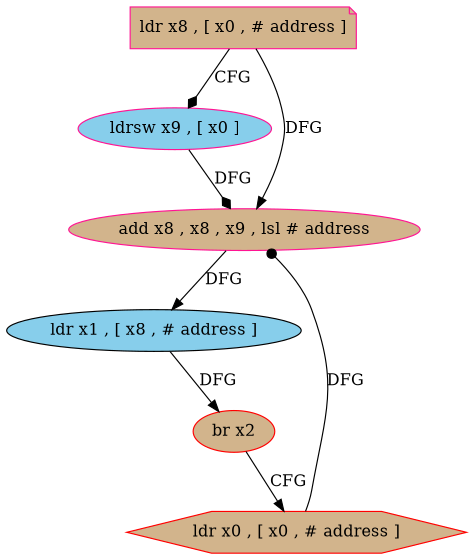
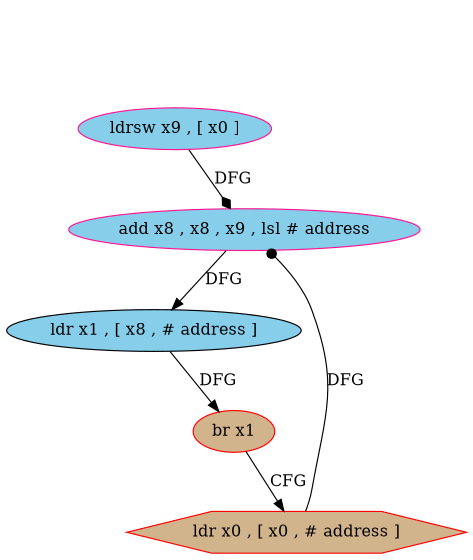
node "ldr x8 , [ x0 , # address ]": removed
node "add x8 , x8 , x9 , lsl # address": fillcolor tan -> skyblue
node "br x2": label "br x2" -> "br x1"
